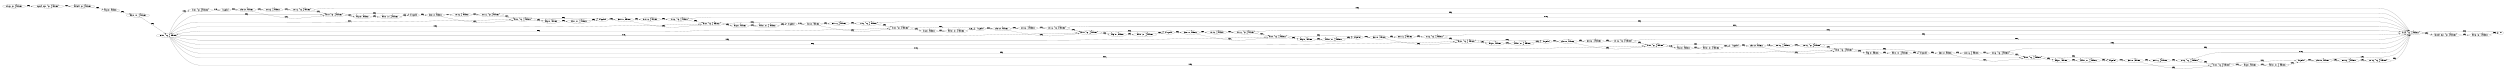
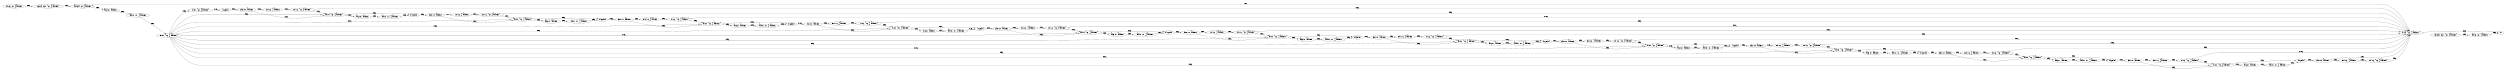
edge "ldr w0 , [ sp , # address ]" -> "ldp x29 , x30 , [ sp , # address ]": now "ldr w0 , [ sp , # address ]" -> "add x29 , sp , # address"
